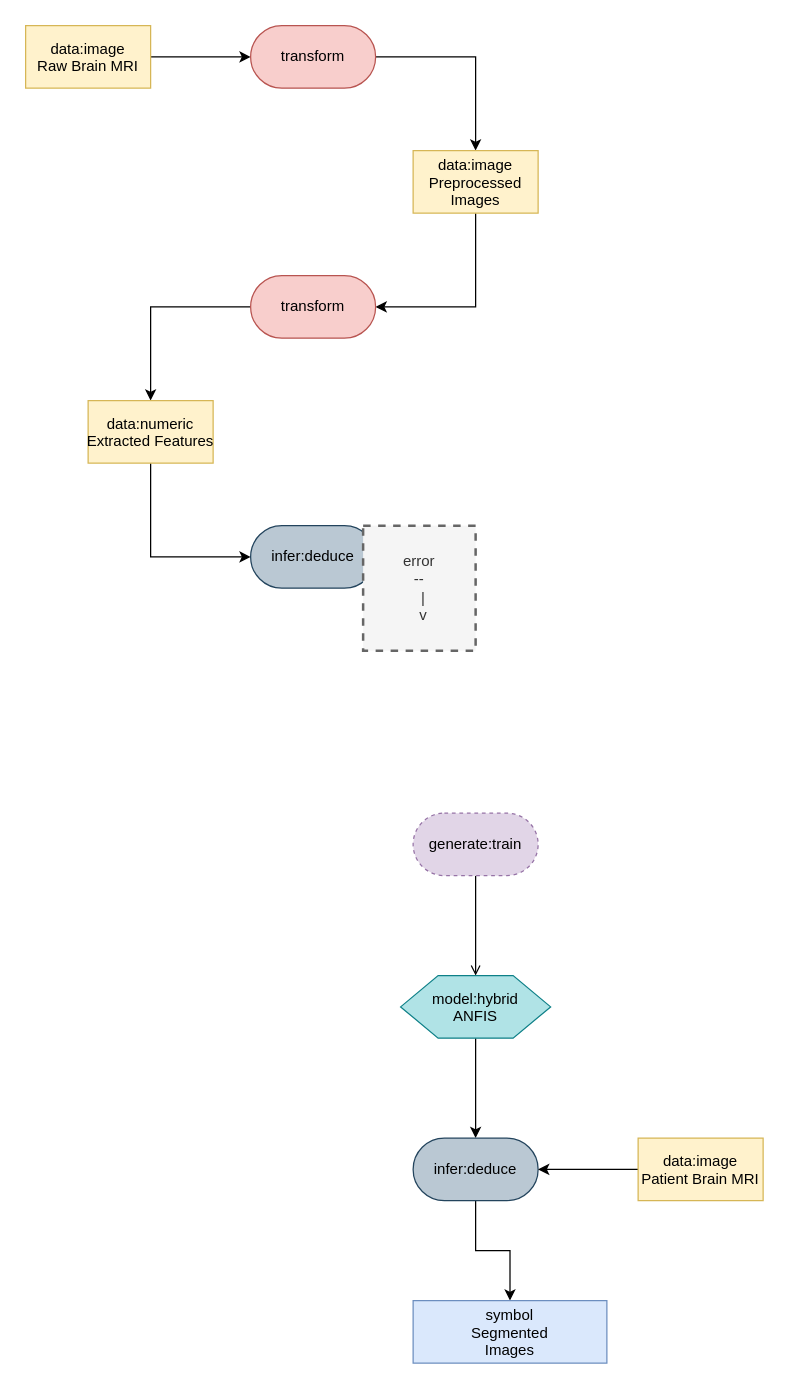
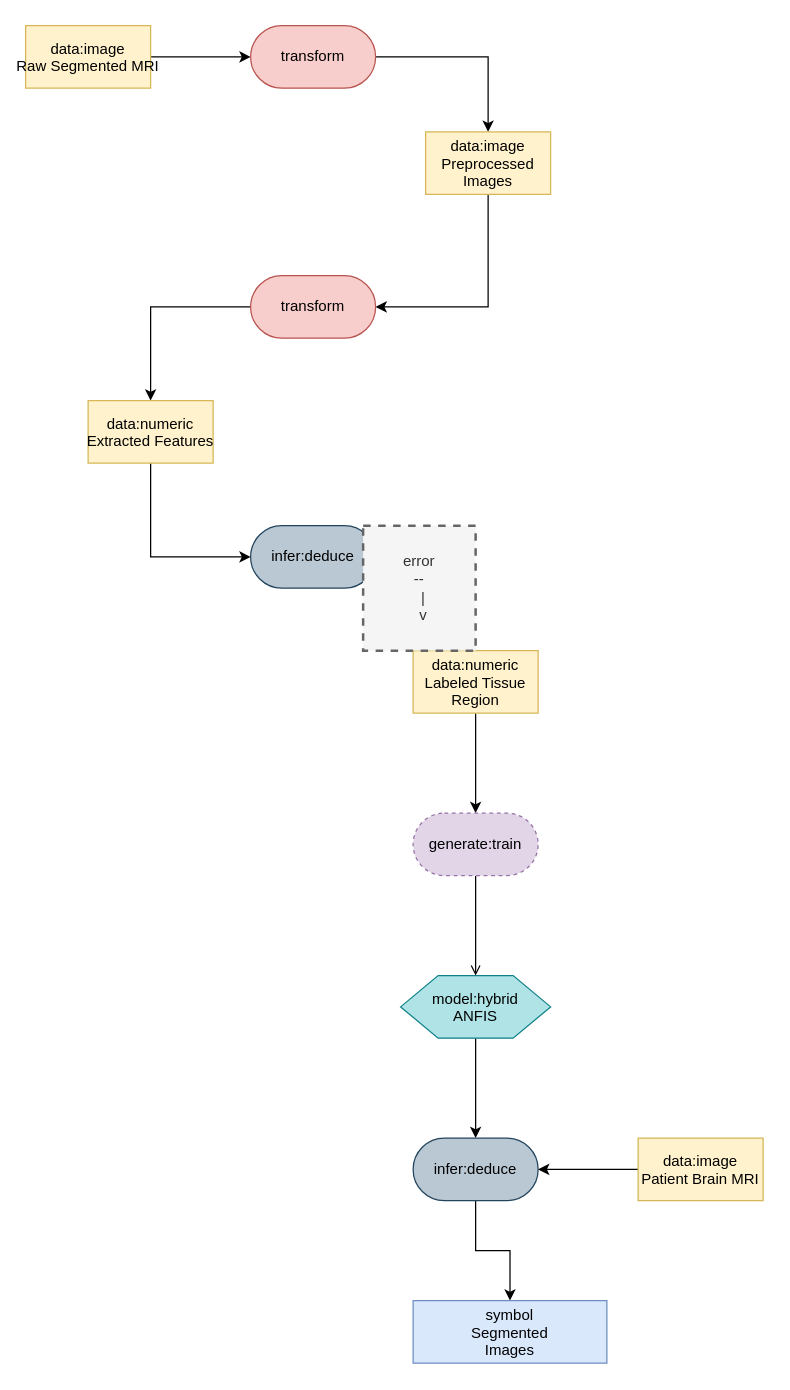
node "data:image Raw Brain MRI": label "data:image Raw Brain MRI" -> "data:image Raw Segmented MRI"
node "data:image Preprocessed Images": moved (476, 182) -> (488, 163)
node "data:numeric Labeled Tissue Region": added
edge "data:numeric Labeled Tissue Region" -> "generate:train": added
